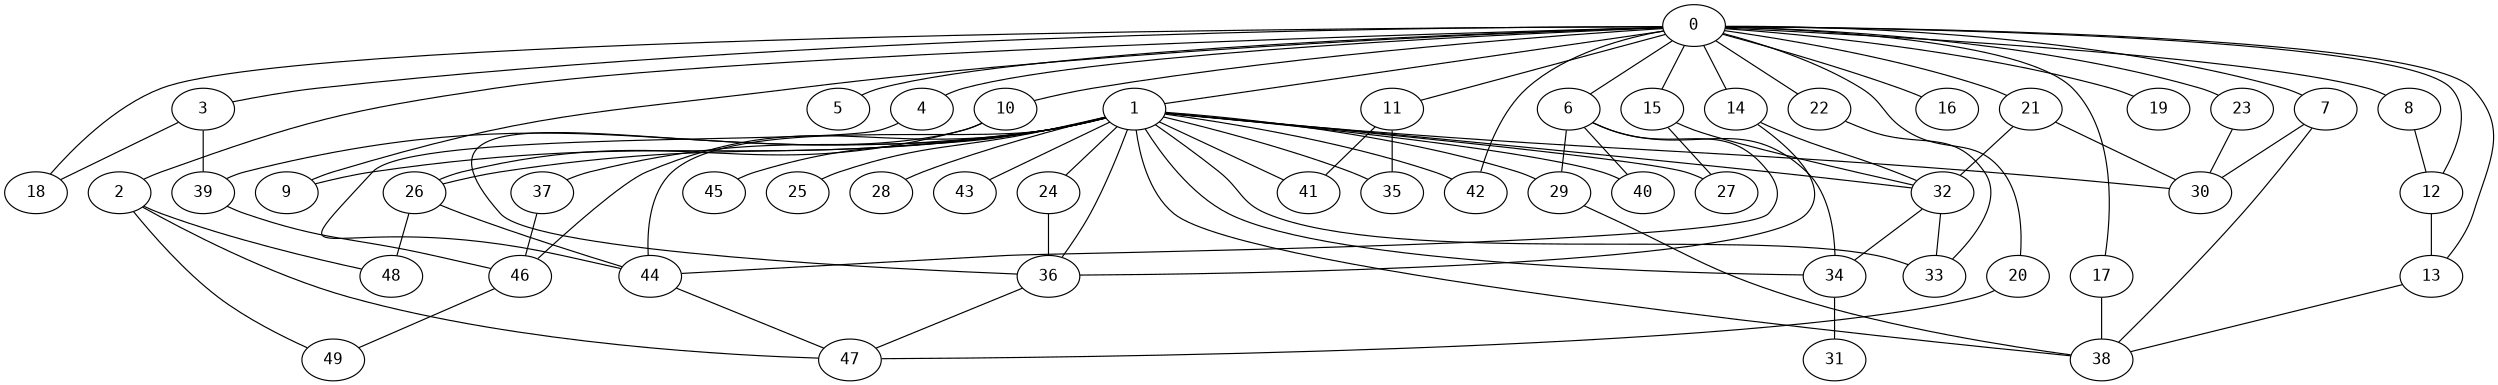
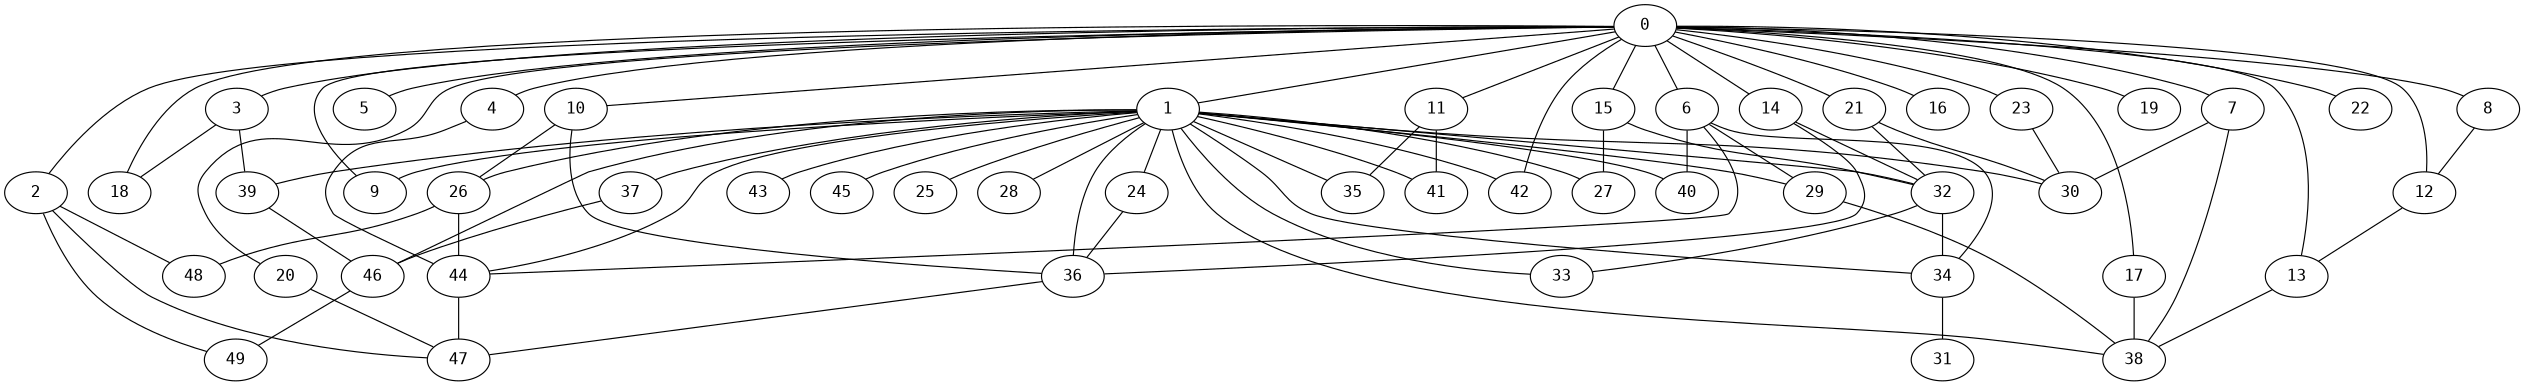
edge "22" -- "33": removed
